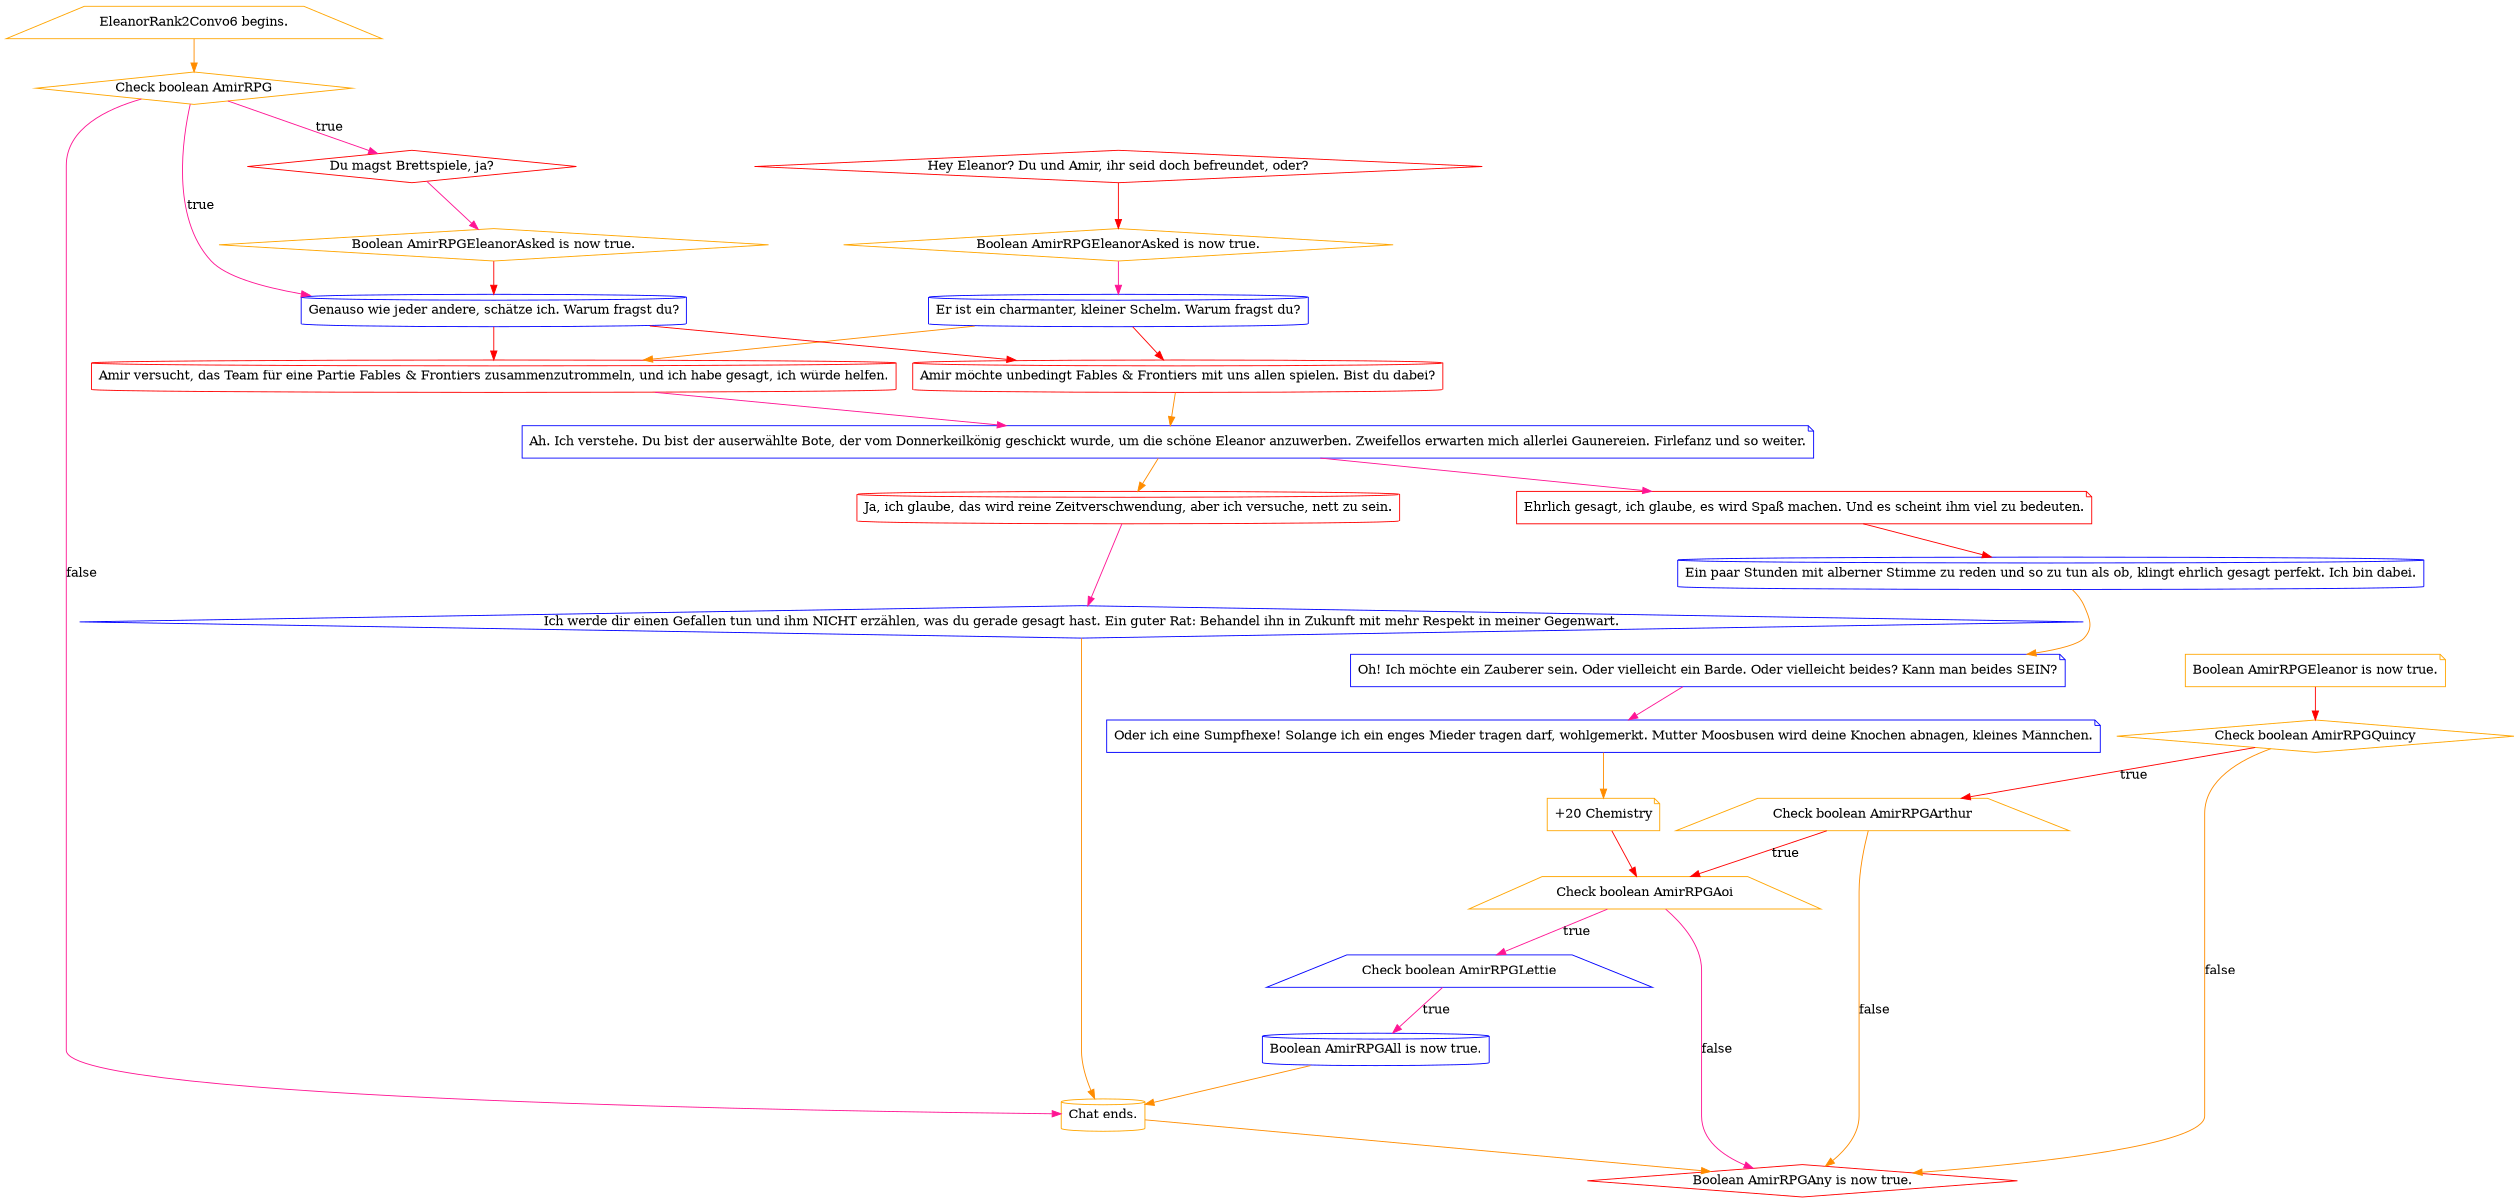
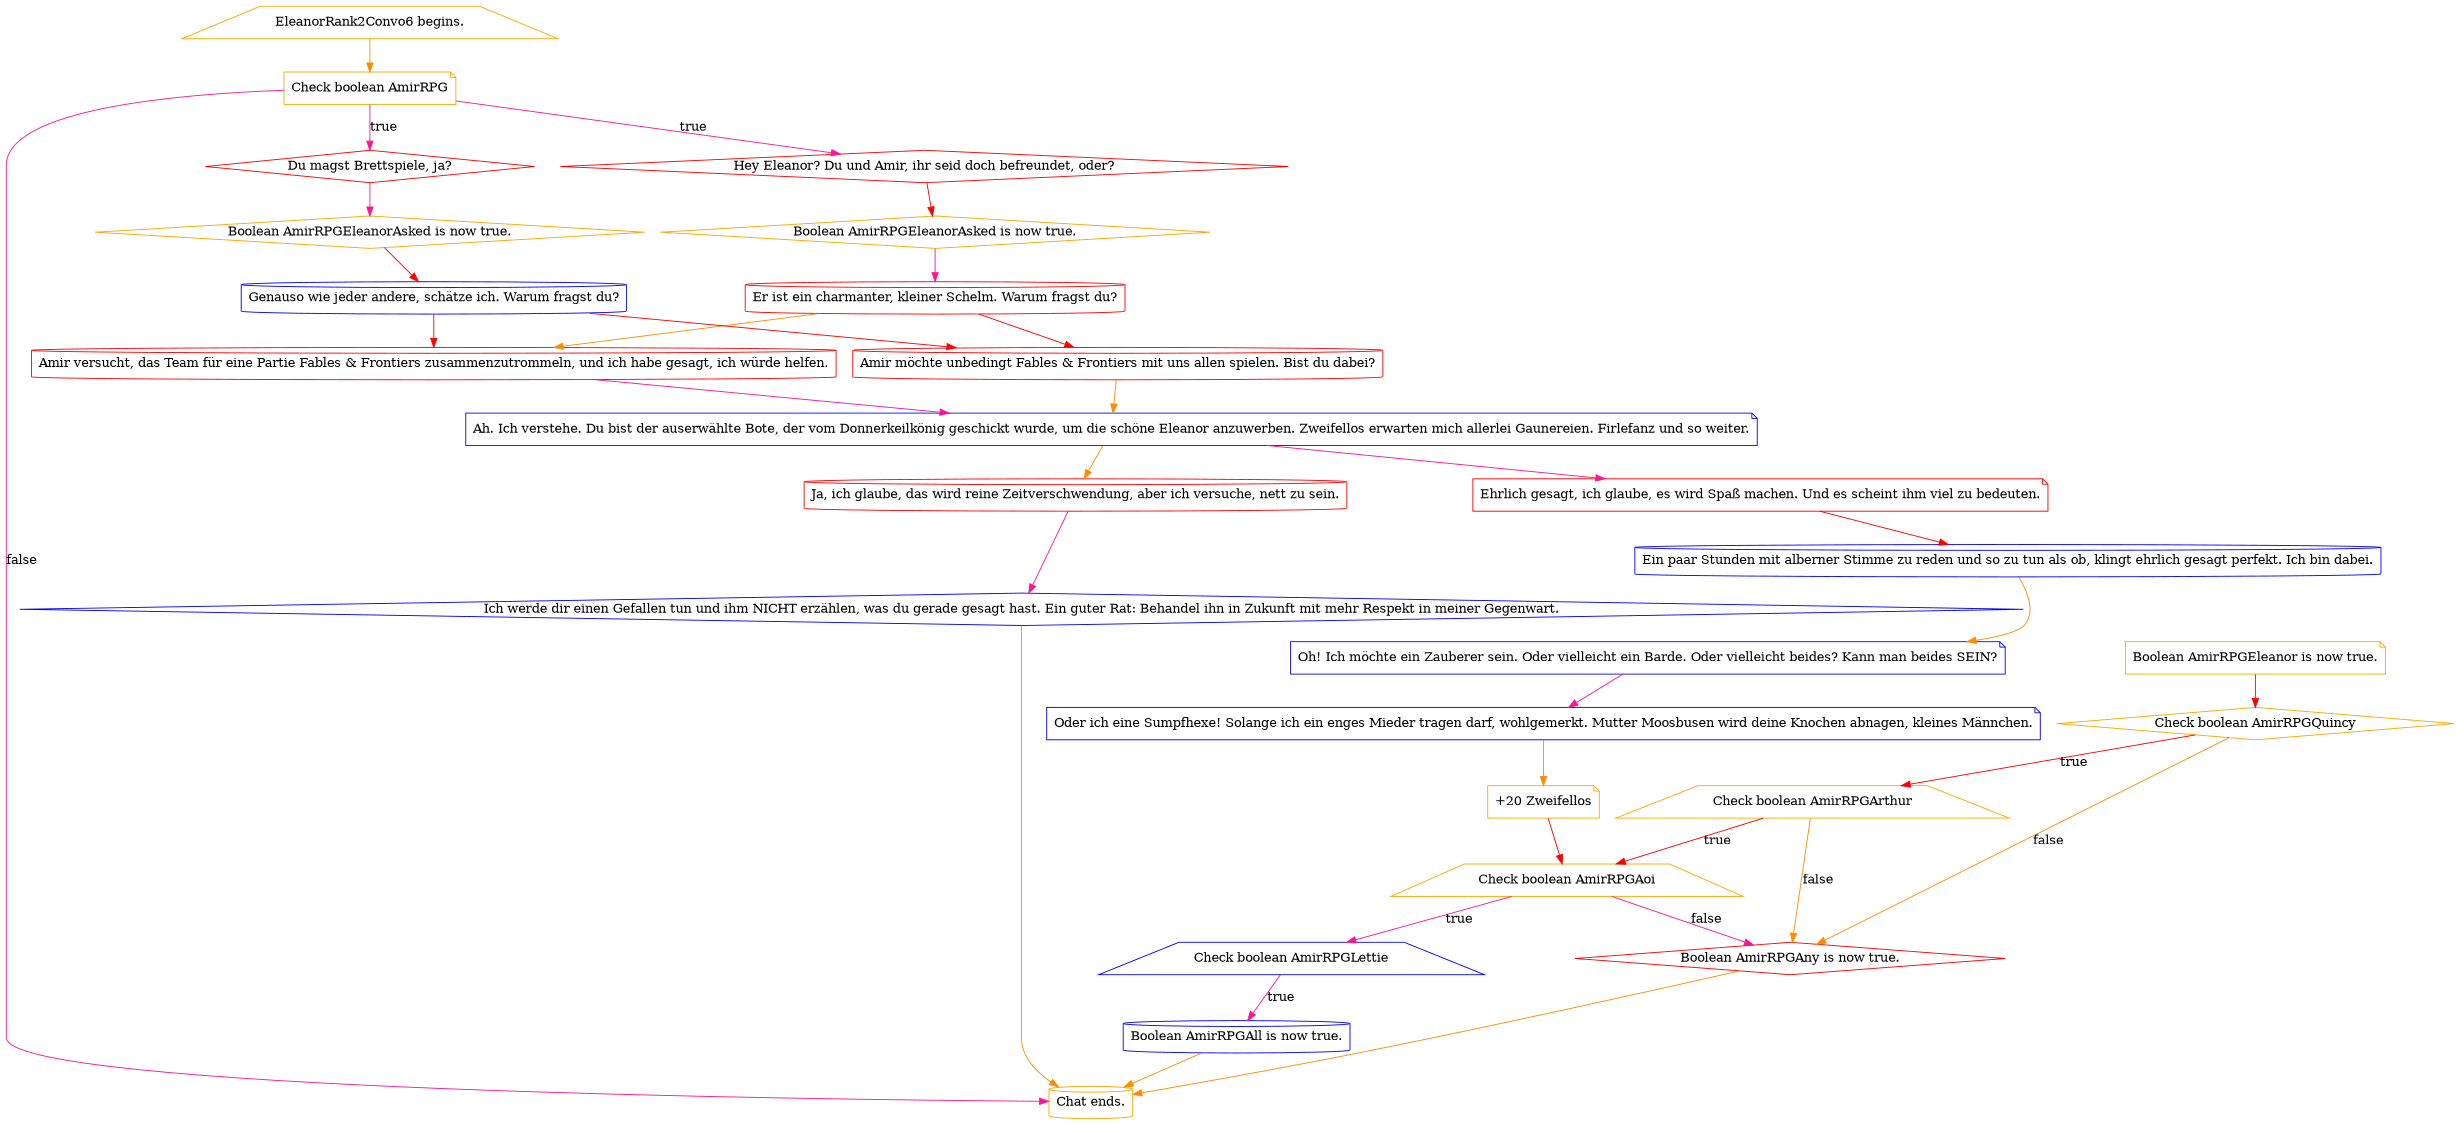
node "Check boolean AmirRPG": shape diamond -> note
edge "Check boolean AmirRPG" -> "Genauso wie jeder andere, schätze ich. Warum fragst du?": now "Check boolean AmirRPG" -> "Hey Eleanor? Du und Amir, ihr seid doch befreundet, oder?"
node "Er ist ein charmanter, kleiner Schelm. Warum fragst du?": color blue -> red
node "+20 Chemistry": label "+20 Chemistry" -> "+20 Zweifellos"
edge "Chat ends." -> "Boolean AmirRPGAny is now true.": reversed
